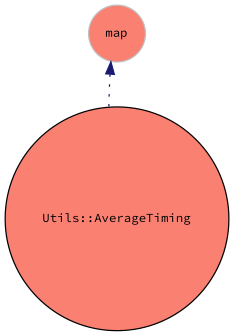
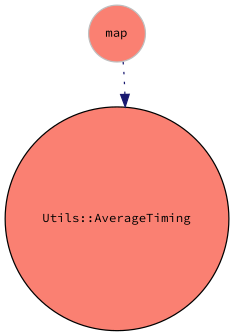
edge "Utils::AverageTiming" -> "map": reversed
